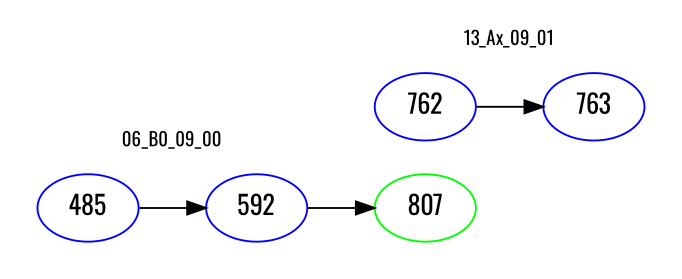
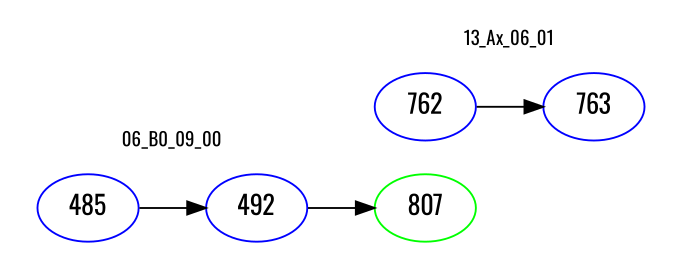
cluster "13_Ax_09_01": label "13_Ax_09_01" -> "13_Ax_06_01"
node "592": label "592" -> "492"
